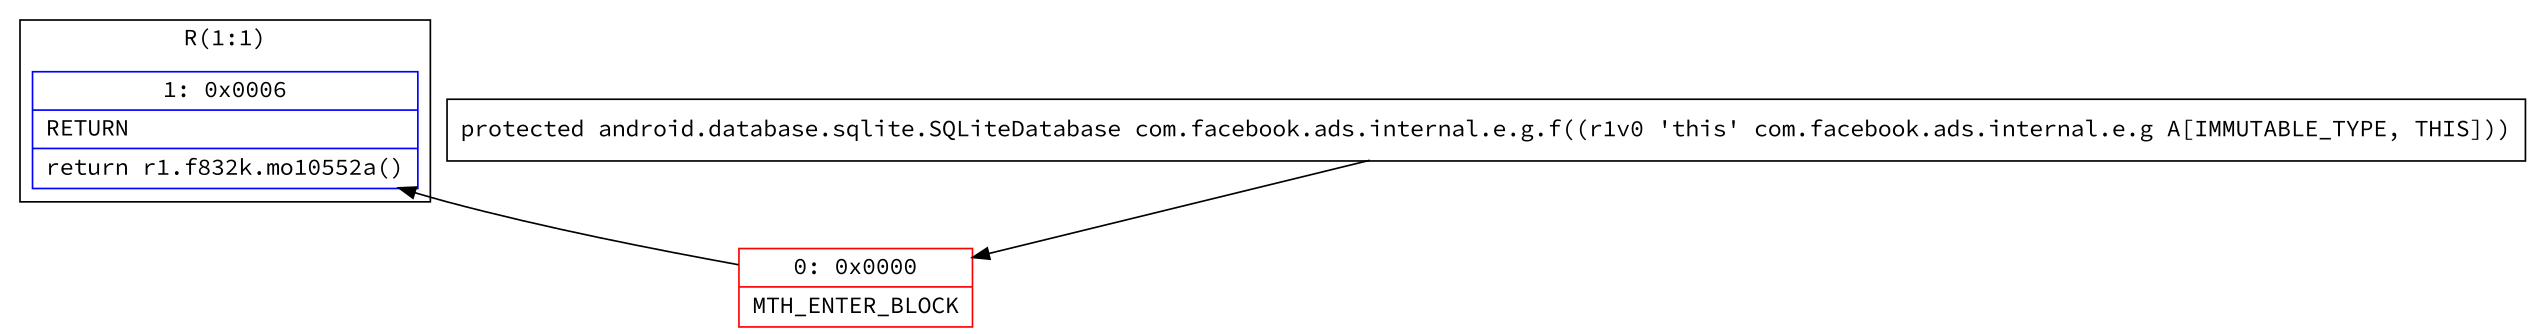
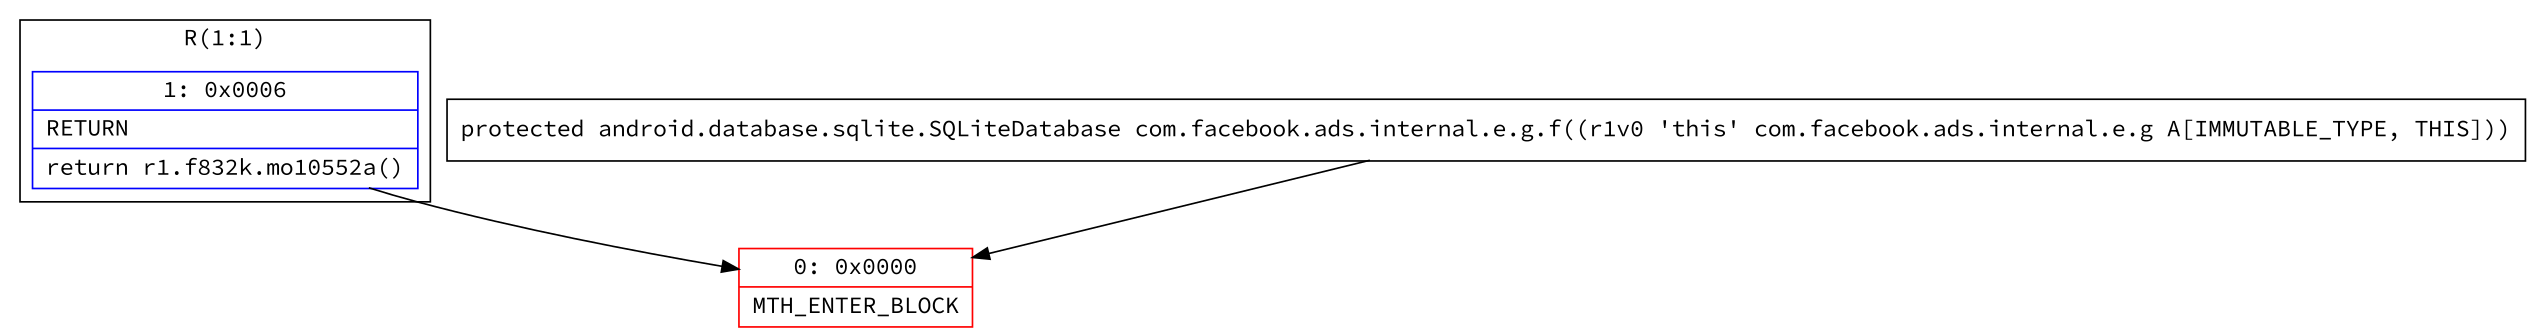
edge "0: 0x0000" -> "1: 0x0006": reversed
